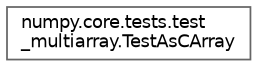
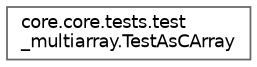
node "numpy.core.tests.test _multiarray.TestAsCArray": label "numpy.core.tests.test _multiarray.TestAsCArray" -> "core.core.tests.test _multiarray.TestAsCArray"
